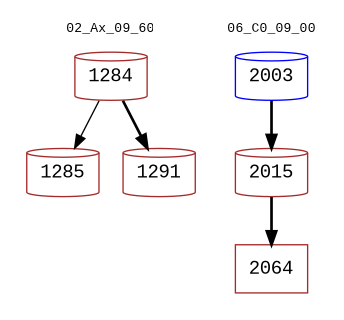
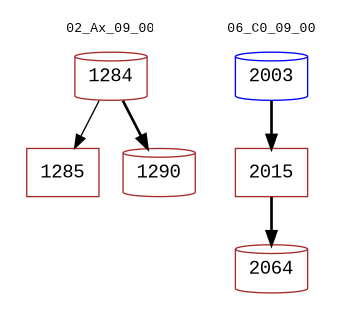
cluster "02_Ax_09_60": label "02_Ax_09_60" -> "02_Ax_09_00"
node "1285": shape cylinder -> box
node "1291": label "1291" -> "1290"
node "2015": shape cylinder -> box
node "2064": shape box -> cylinder
